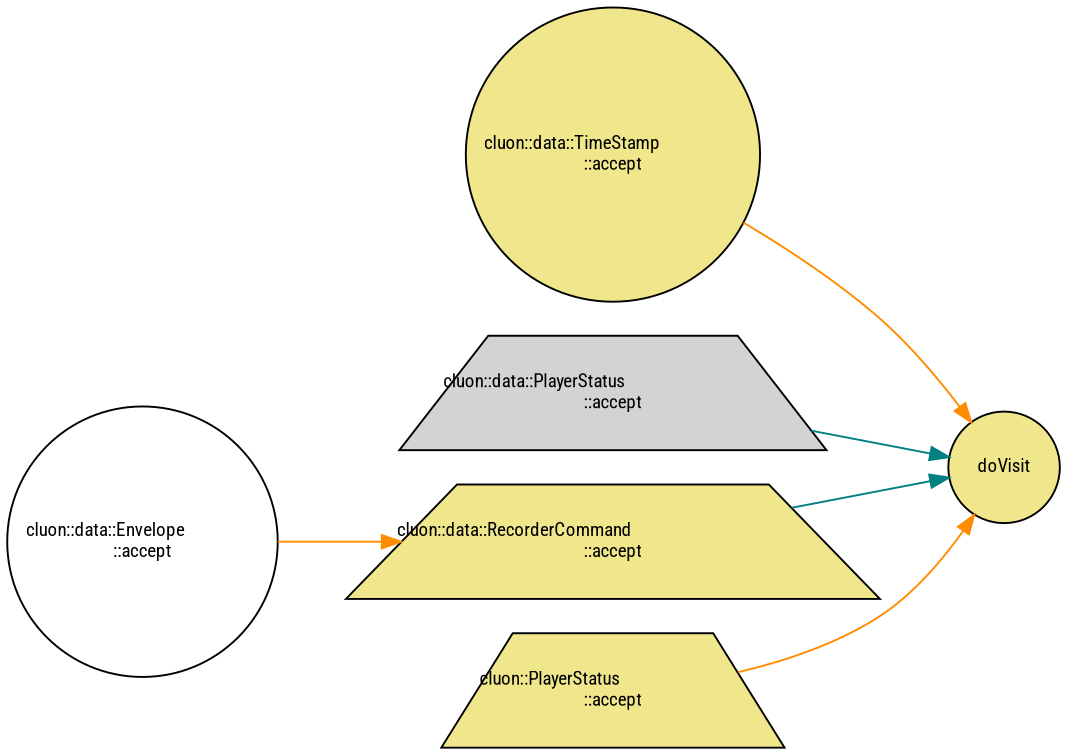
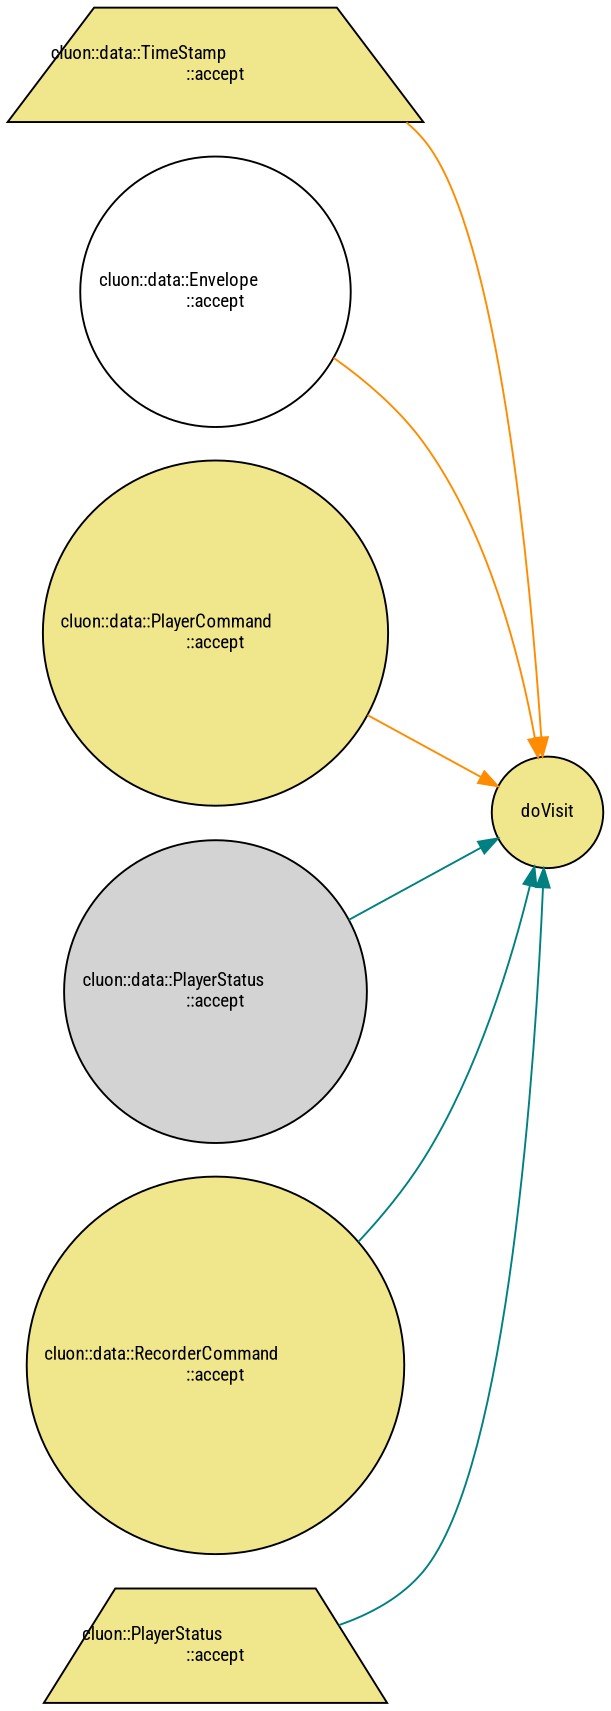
node "cluon::data::TimeStamp ::accept": shape circle -> trapezium
node "cluon::data::PlayerStatus ::accept": shape trapezium -> circle
edge "cluon::data::Envelope ::accept" -> "cluon::data::RecorderCommand ::accept": now "cluon::data::Envelope ::accept" -> "doVisit"
node "cluon::data::RecorderCommand ::accept": shape trapezium -> circle
edge "cluon::PlayerStatus ::accept" -> "doVisit": color darkorange -> teal
node "cluon::data::PlayerCommand ::accept": added
